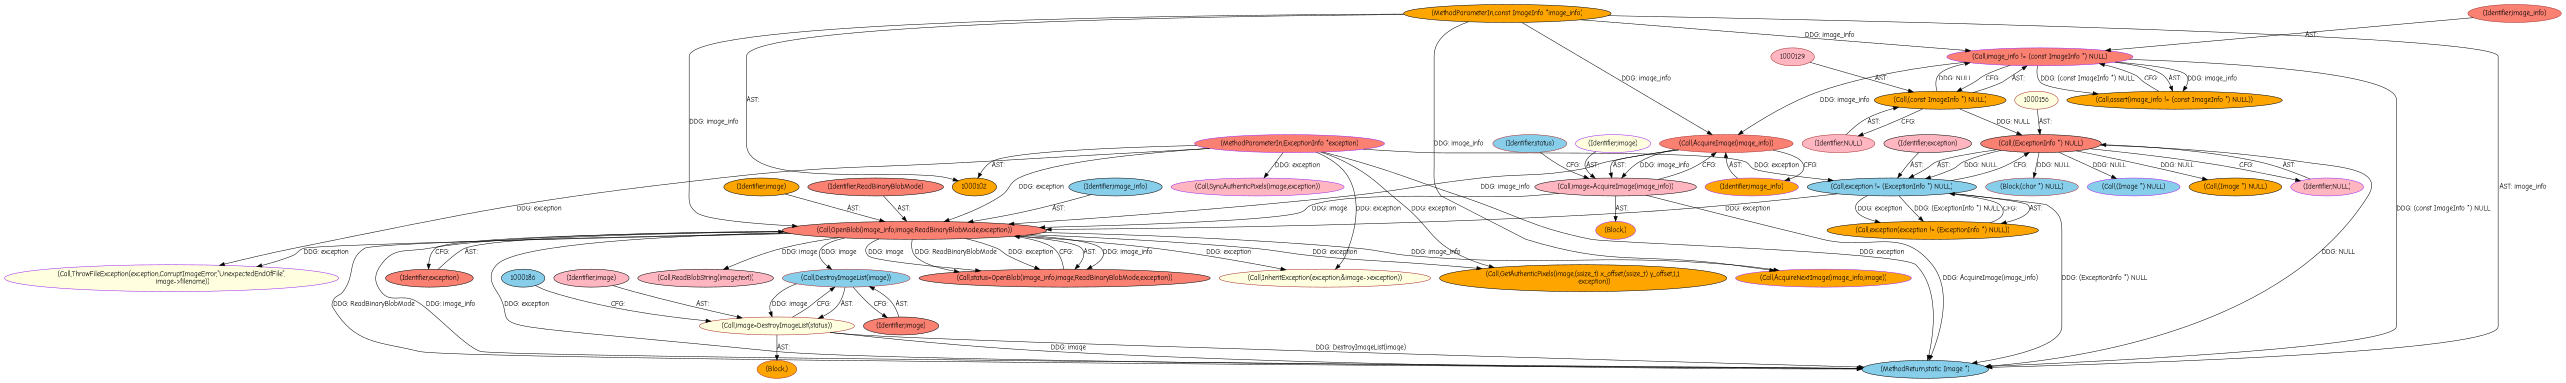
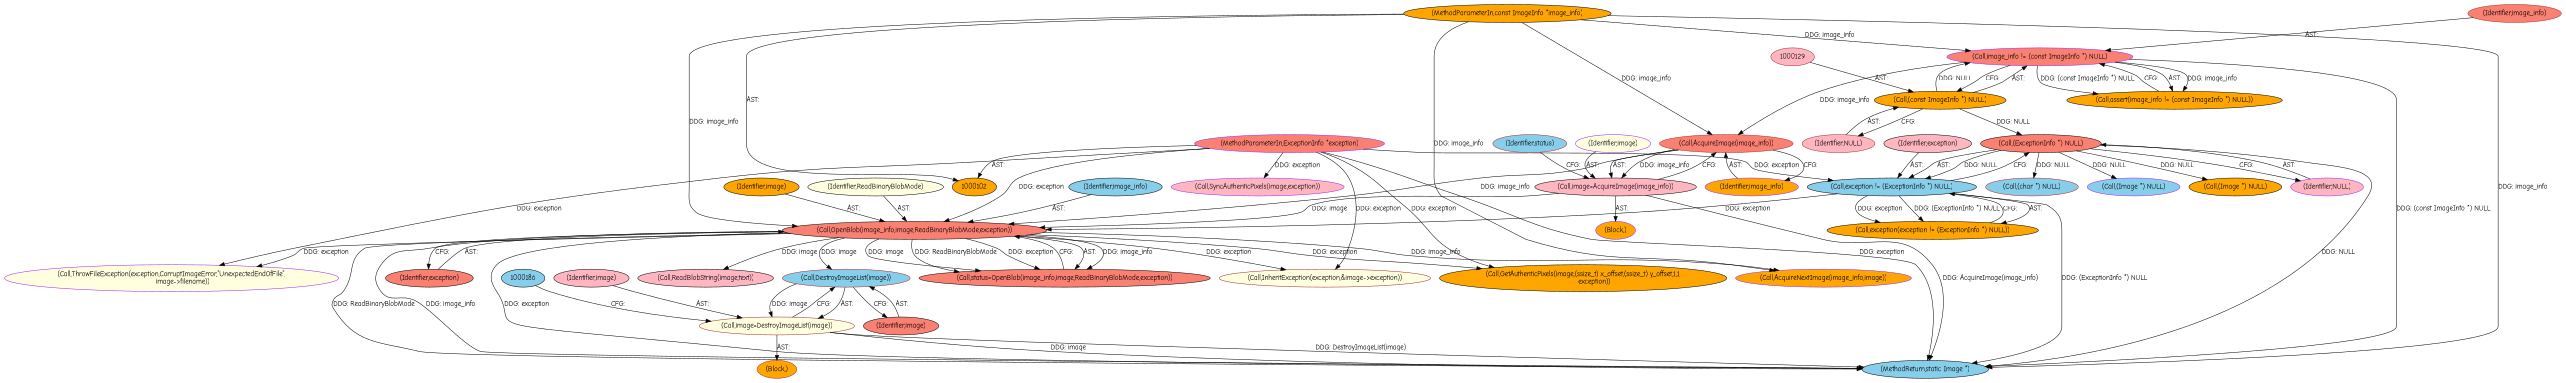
node "1000156": removed
node "(Identifier,ReadBinaryBlobMode)": fillcolor salmon -> lightyellow
node "(Block,(char *) NULL)": label "(Block,(char *) NULL)" -> "(Call,(char *) NULL)"
edge "(MethodParameterIn,const ImageInfo *image_info)" -> "(MethodReturn,static Image *)": label "AST: image_info" -> "DDG: image_info"
node "(Call,image=DestroyImageList(status))": label "(Call,image=DestroyImageList(status))" -> "(Call,image=DestroyImageList(image))"
